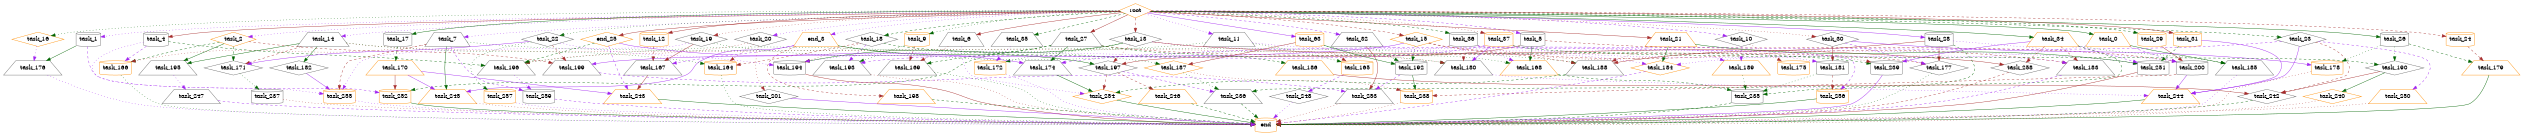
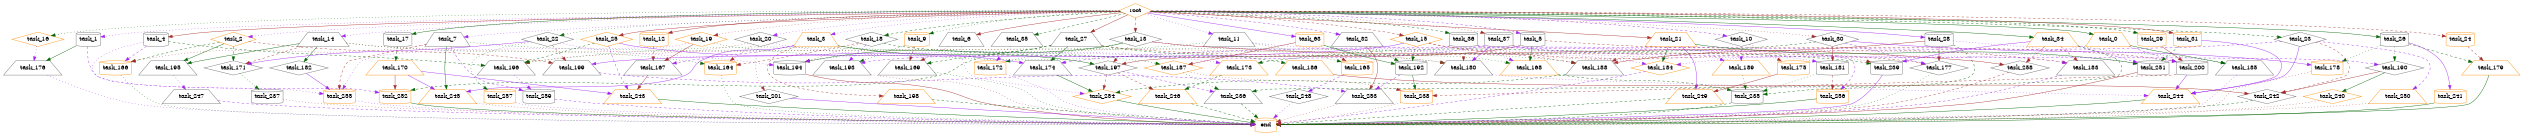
node "end_25": label "end_25" -> "task_25"
node "task_19": color gray40 -> darkorange
node "end_3": label "end_3" -> "task_3"
node "task_37": color darkorange -> gray40
edge "task_37" -> "task_190": color darkgreen -> purple
node "task_173": added
node "task_249": added
node "task_241": added
